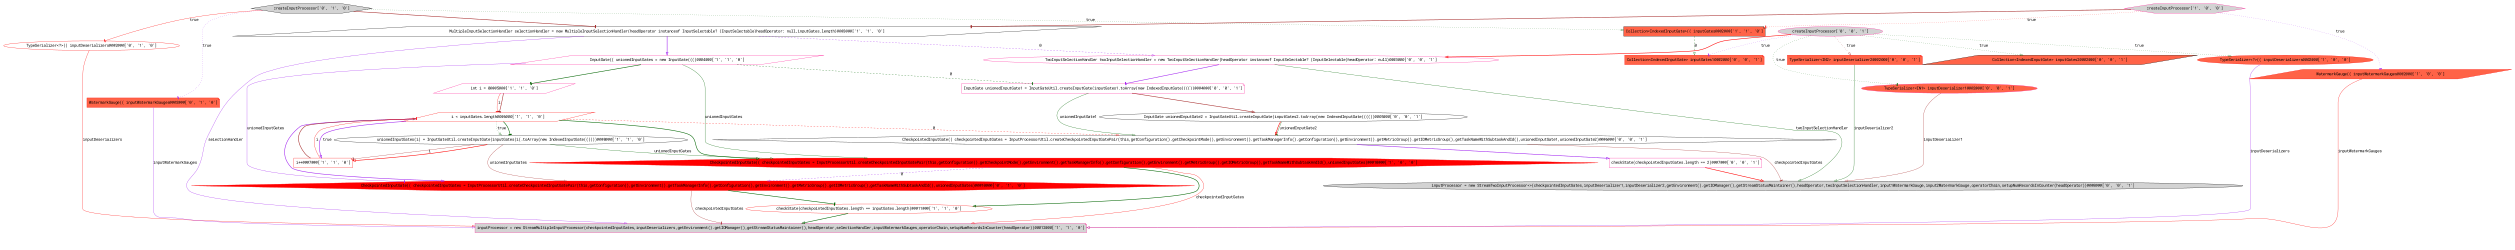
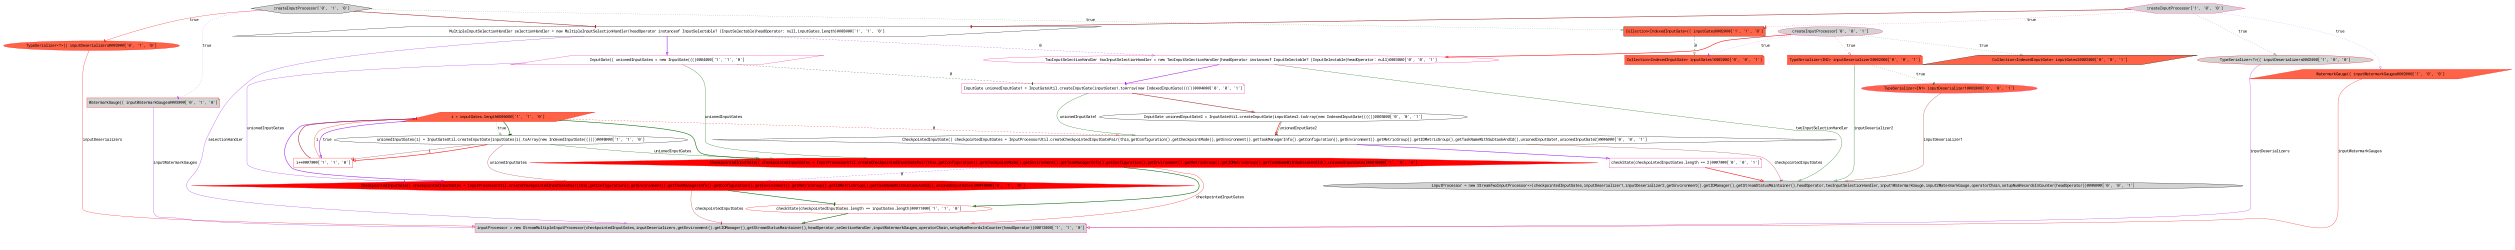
edge "createInputProcessor['1', '0', '0']" -> "WatermarkGauge(( inputWatermarkGauges@@@2@@@['1', '0', '0']": arrowhead tee -> onormal
edge "createInputProcessor['0', '0', '1']" -> "TypeSerializer<?>(( inputDeserializers@@@2@@@['1', '0', '0']": now "createInputProcessor['1', '0', '0']" -> "TypeSerializer<?>(( inputDeserializers@@@2@@@['1', '0', '0']"
node "TypeSerializer<?>(( inputDeserializers@@@2@@@['0', '1', '0']": fillcolor white -> tomato
node "TypeSerializer<?>(( inputDeserializers@@@2@@@['1', '0', '0']": fillcolor tomato -> lightgray
edge "createInputProcessor['0', '0', '1']" -> "TypeSerializer<IN1> inputDeserializer1@@@2@@@['0', '0', '1']": now "TypeSerializer<IN2> inputDeserializer2@@@2@@@['0', '0', '1']" -> "TypeSerializer<IN1> inputDeserializer1@@@2@@@['0', '0', '1']"
node "int i = 0@@@5@@@['1', '1', '0']": removed
node "WatermarkGauge(( inputWatermarkGauges@@@2@@@['0', '1', '0']": fillcolor tomato -> lightgray
node "i < inputGates.length@@@6@@@['1', '1', '0']": fillcolor white -> tomato
